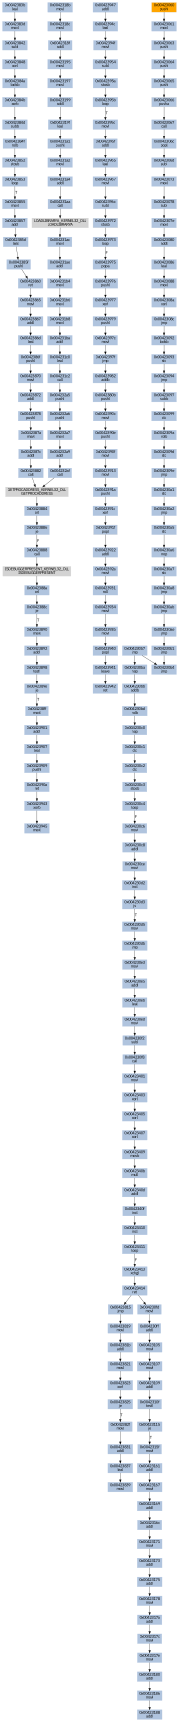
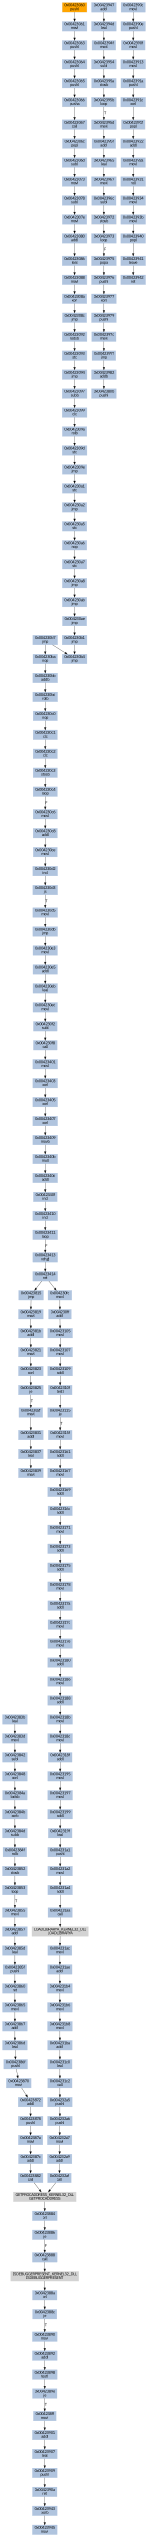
edge "0x0042380b pushl" -> "0x0042390c movl": removed
edge "0x00423188 addl" -> "0x0042318b movl": added
